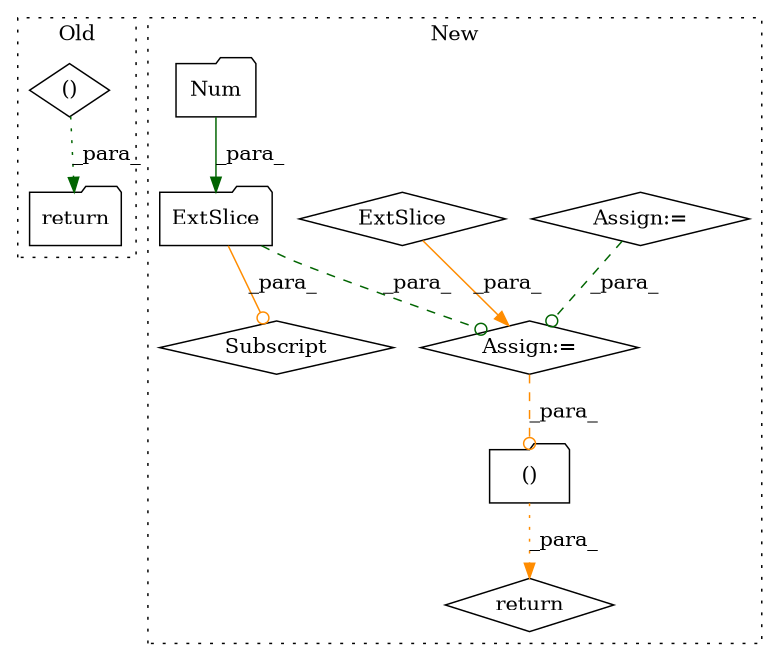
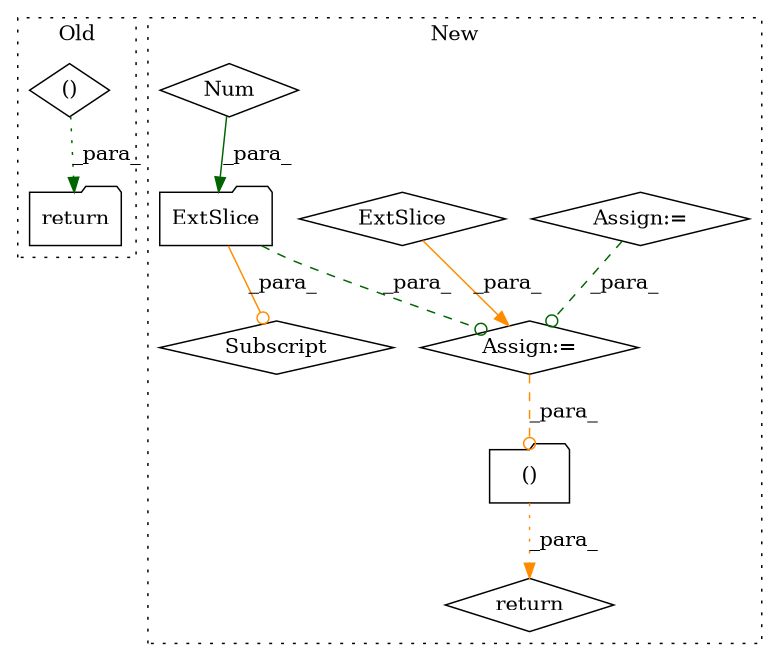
node "Num": shape folder -> diamond
